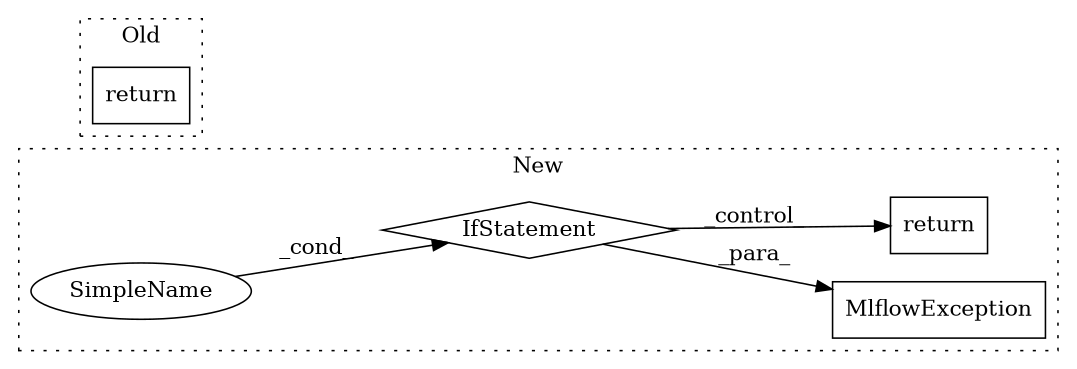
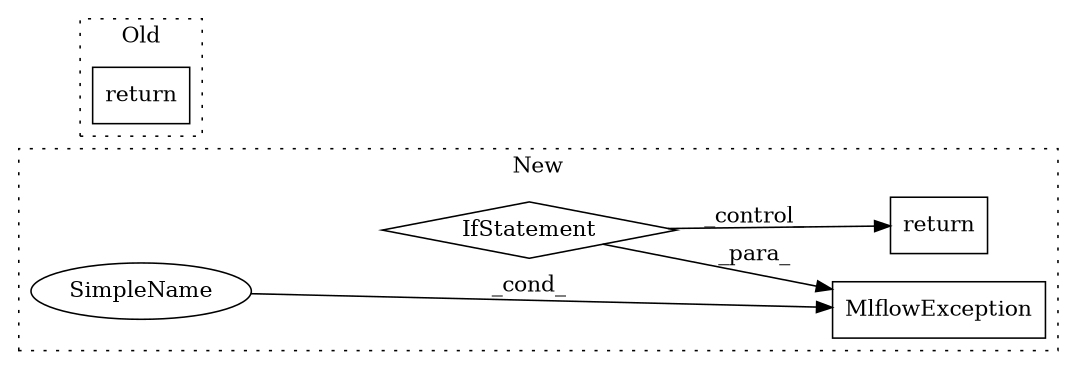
edge "SimpleName" -> "IfStatement": now "SimpleName" -> "MlflowException"
